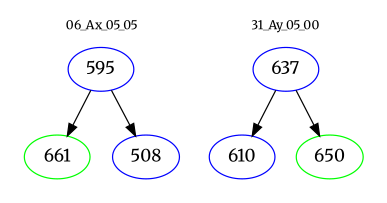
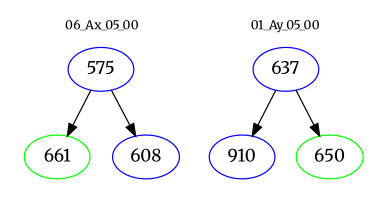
cluster "06_Ax_05_05": label "06_Ax_05_05" -> "06_Ax_05_00"
cluster "31_Ay_05_00": label "31_Ay_05_00" -> "01_Ay_05_00"
node "595": label "595" -> "575"
node "508": label "508" -> "608"
node "610": label "610" -> "910"
